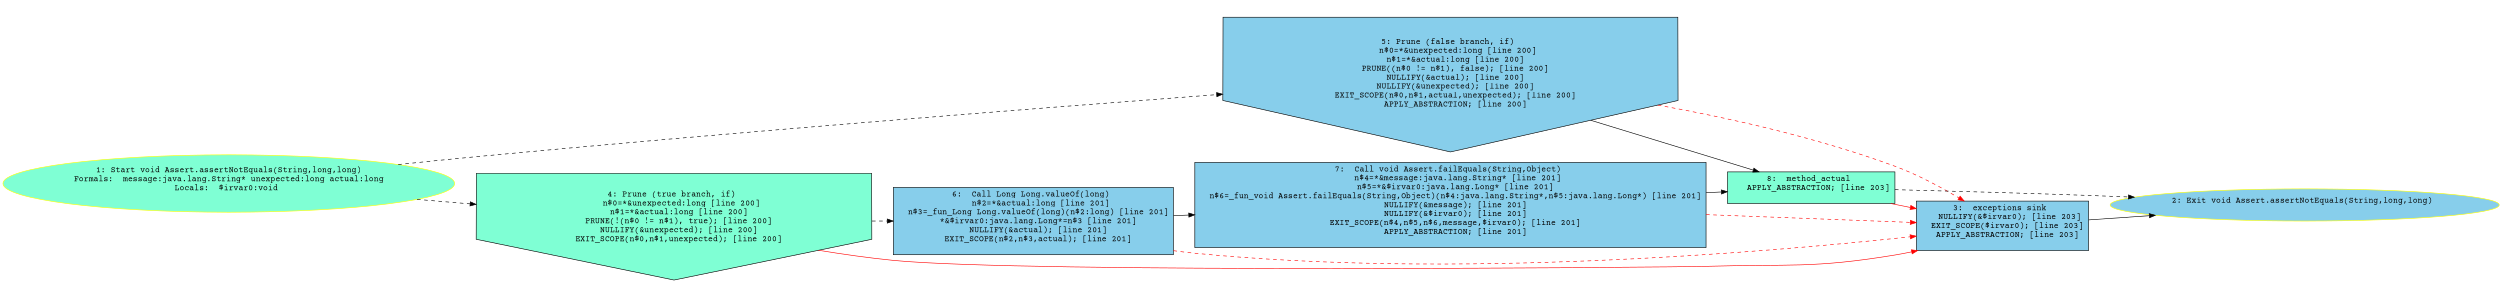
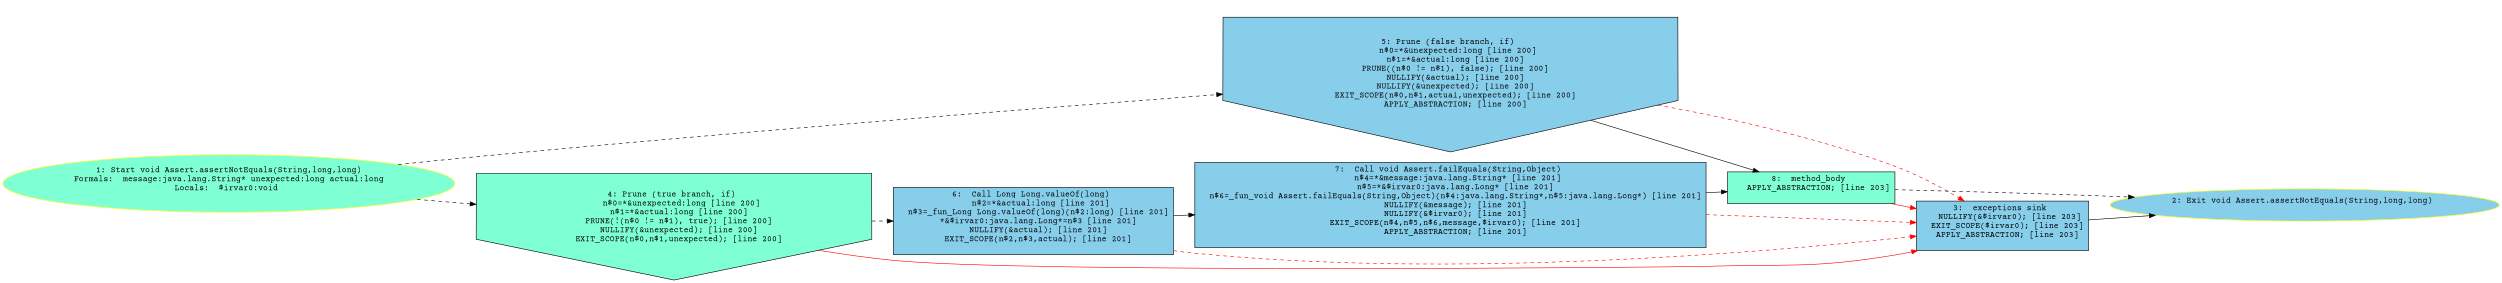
node "8:  method_actual APPLY_ABSTRACTION; [line 203]": label "8:  method_actual APPLY_ABSTRACTION; [line 203]" -> "8:  method_body APPLY_ABSTRACTION; [line 203]"
